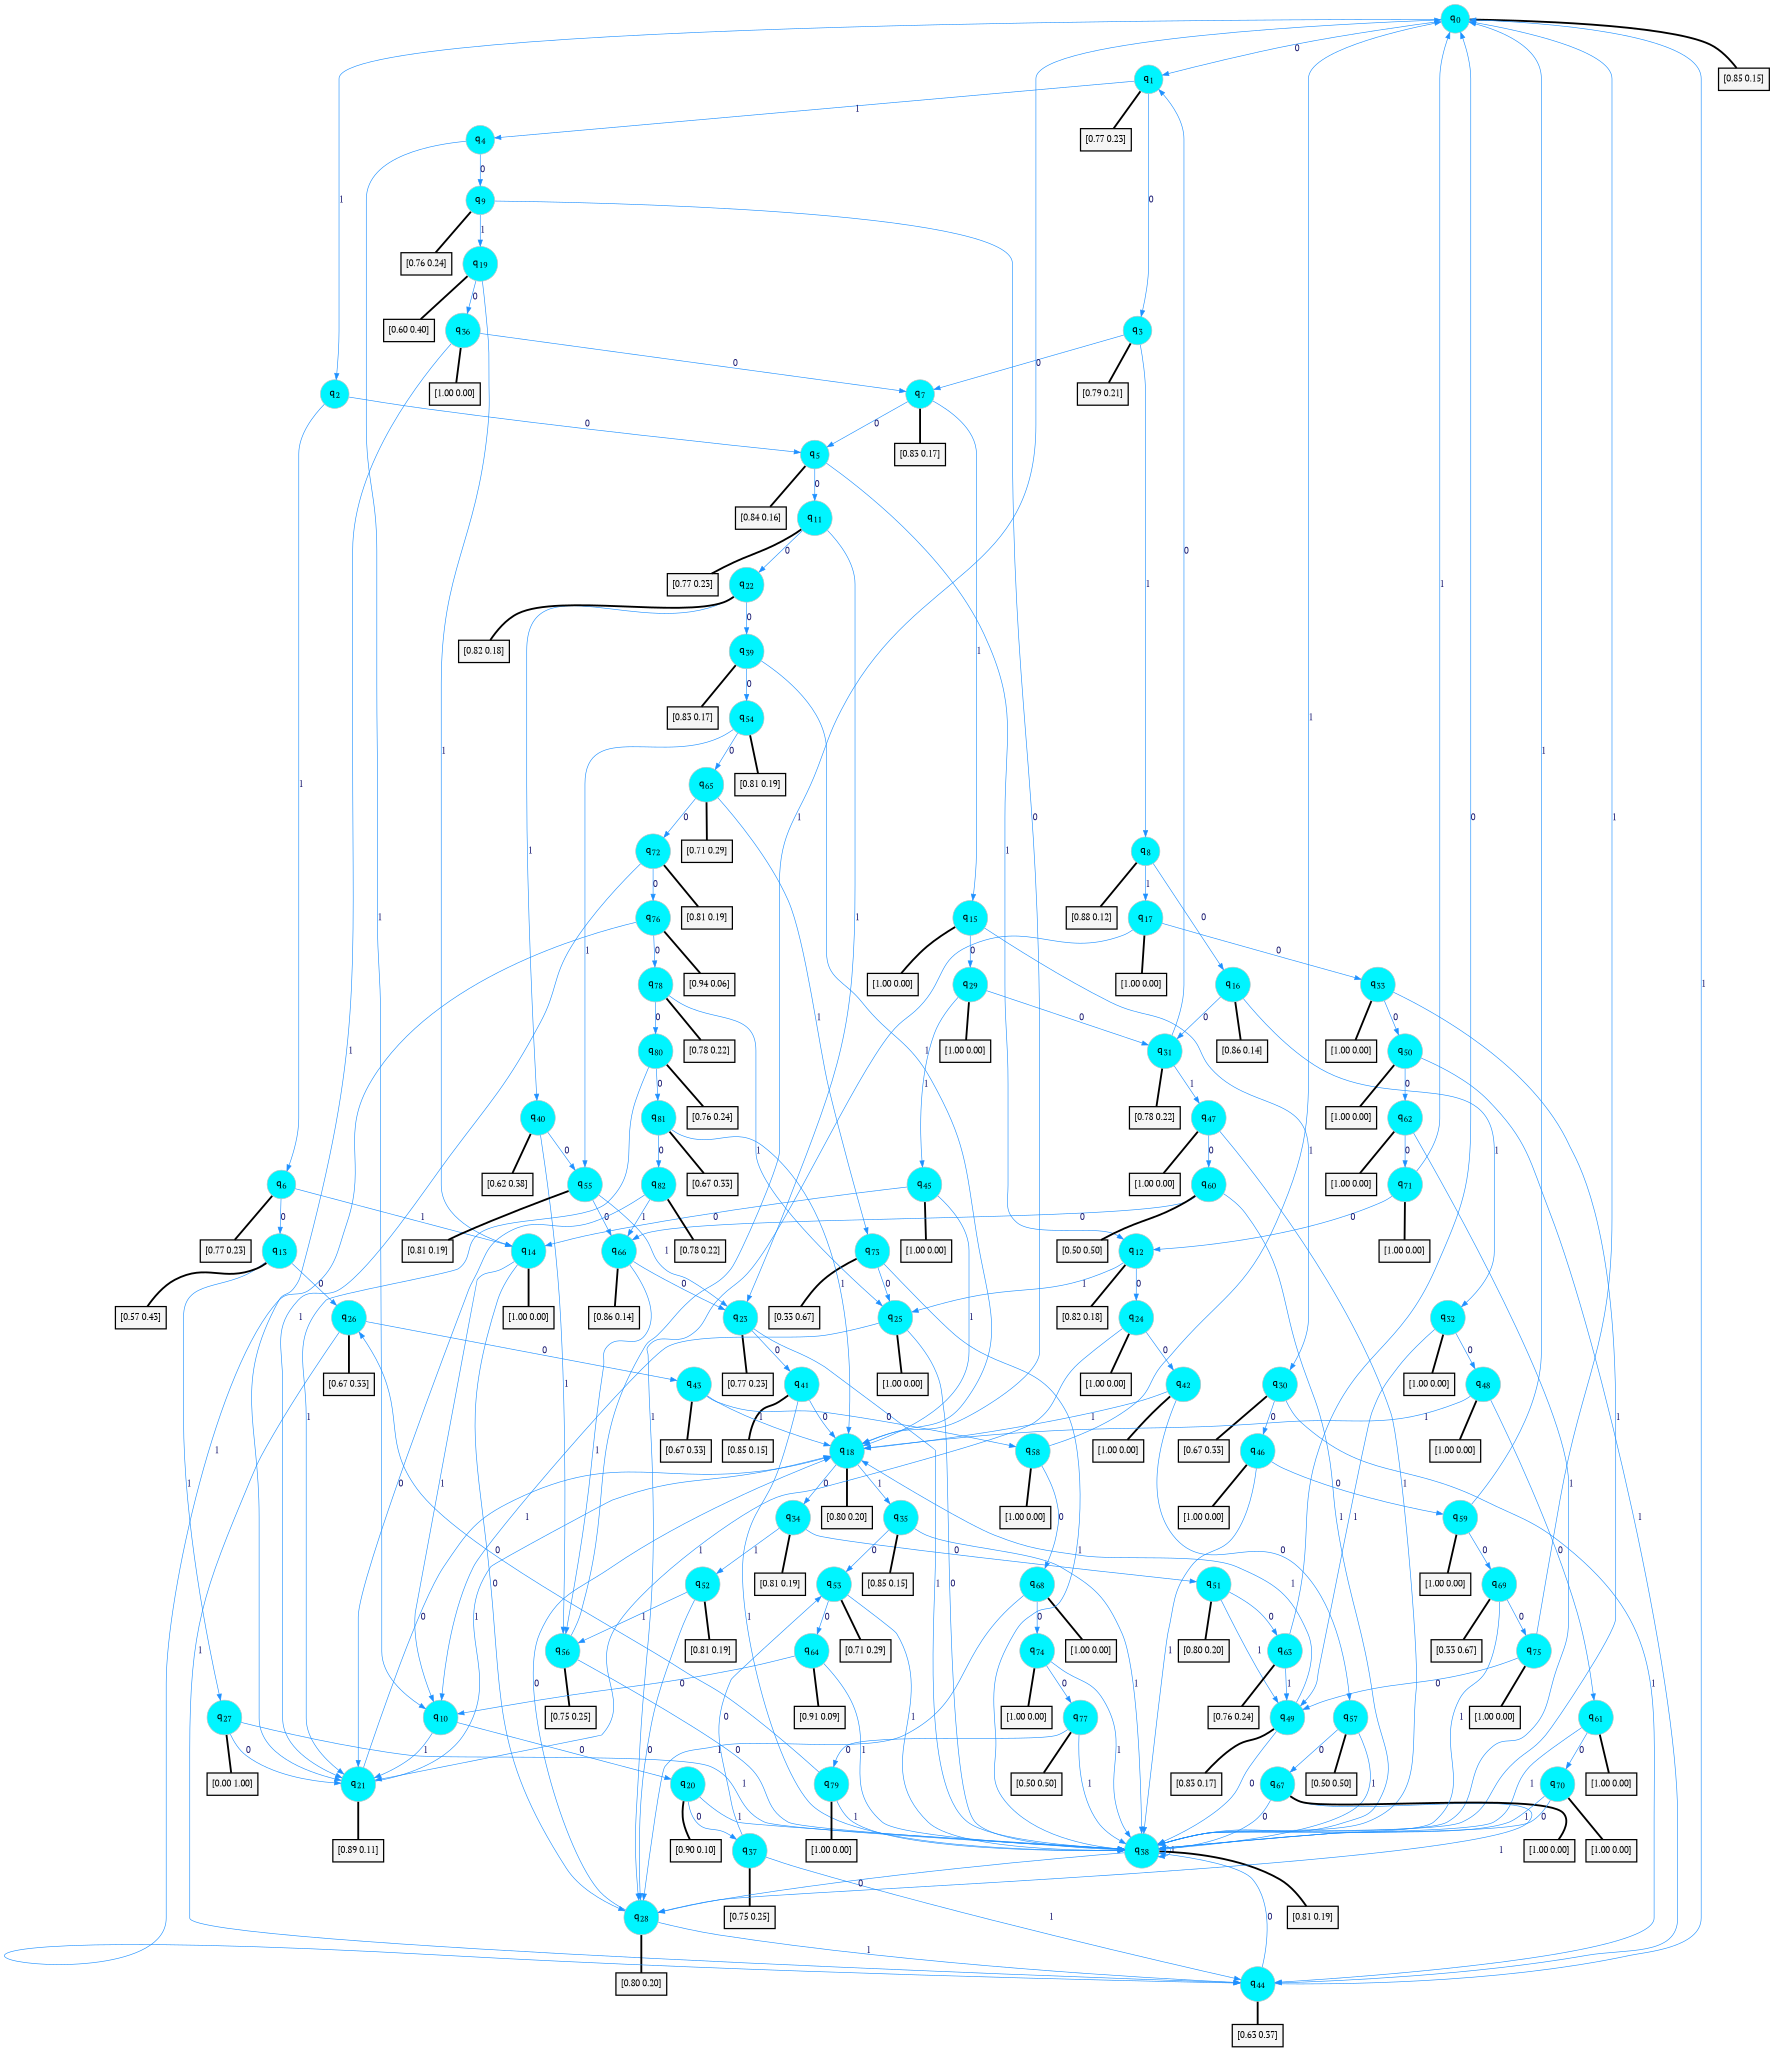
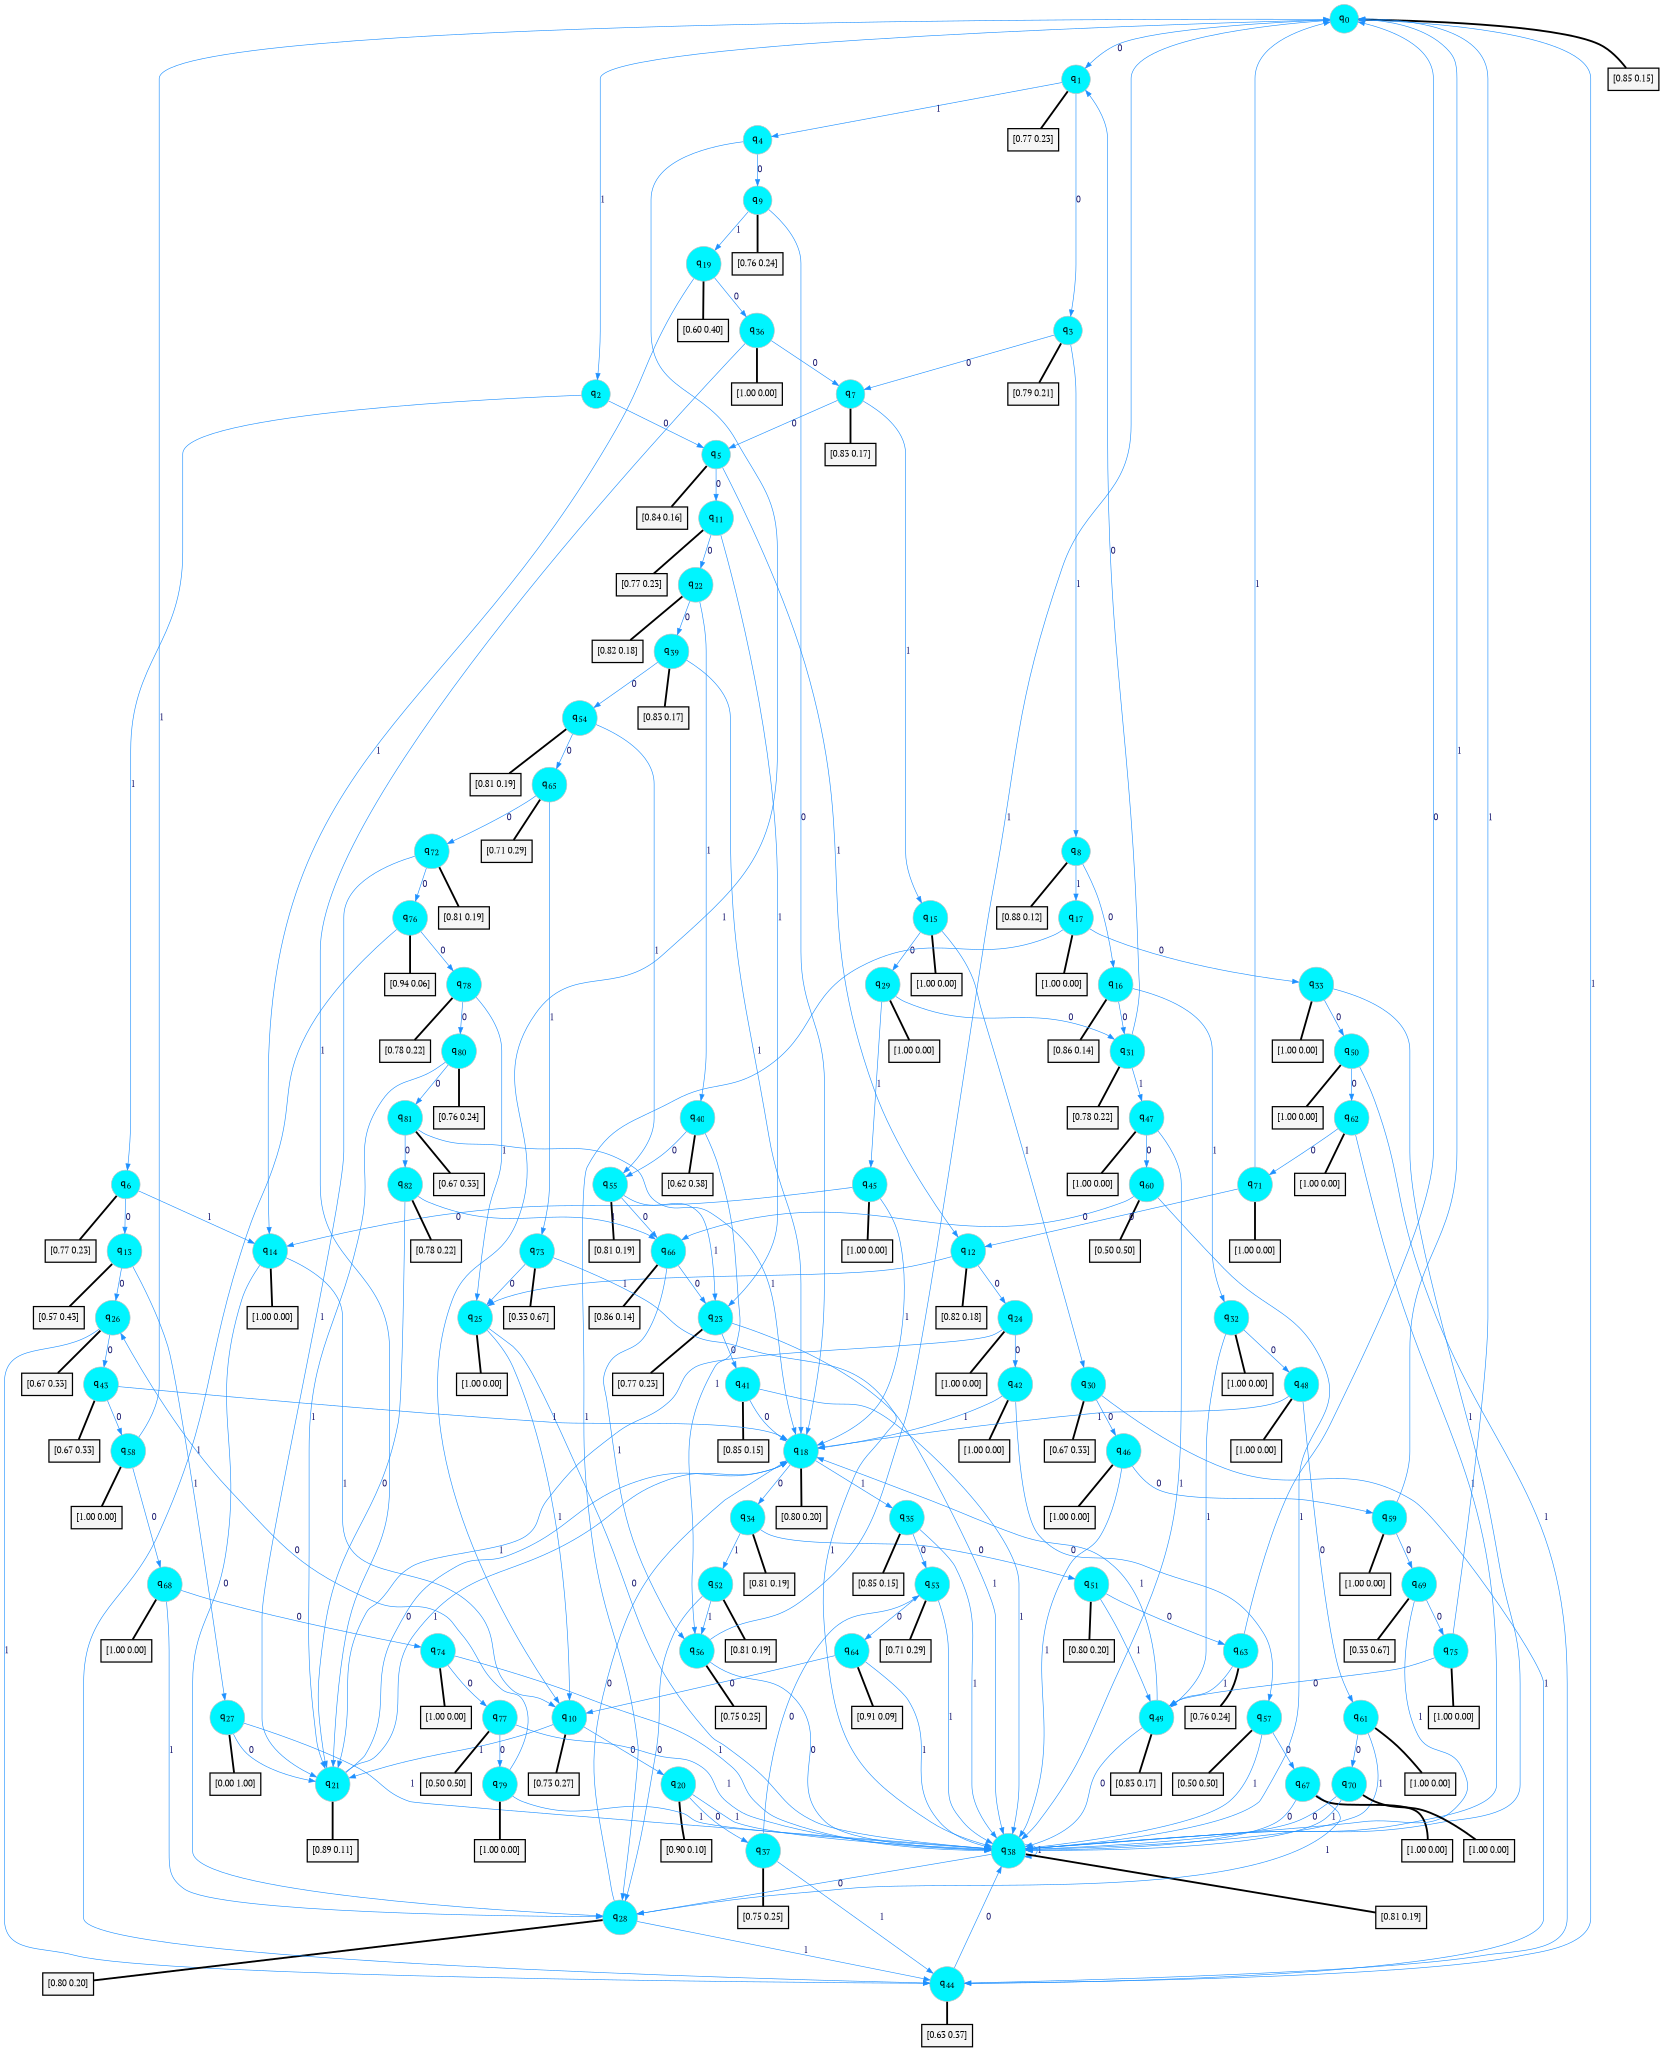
node "[0.73 0.27]": added
